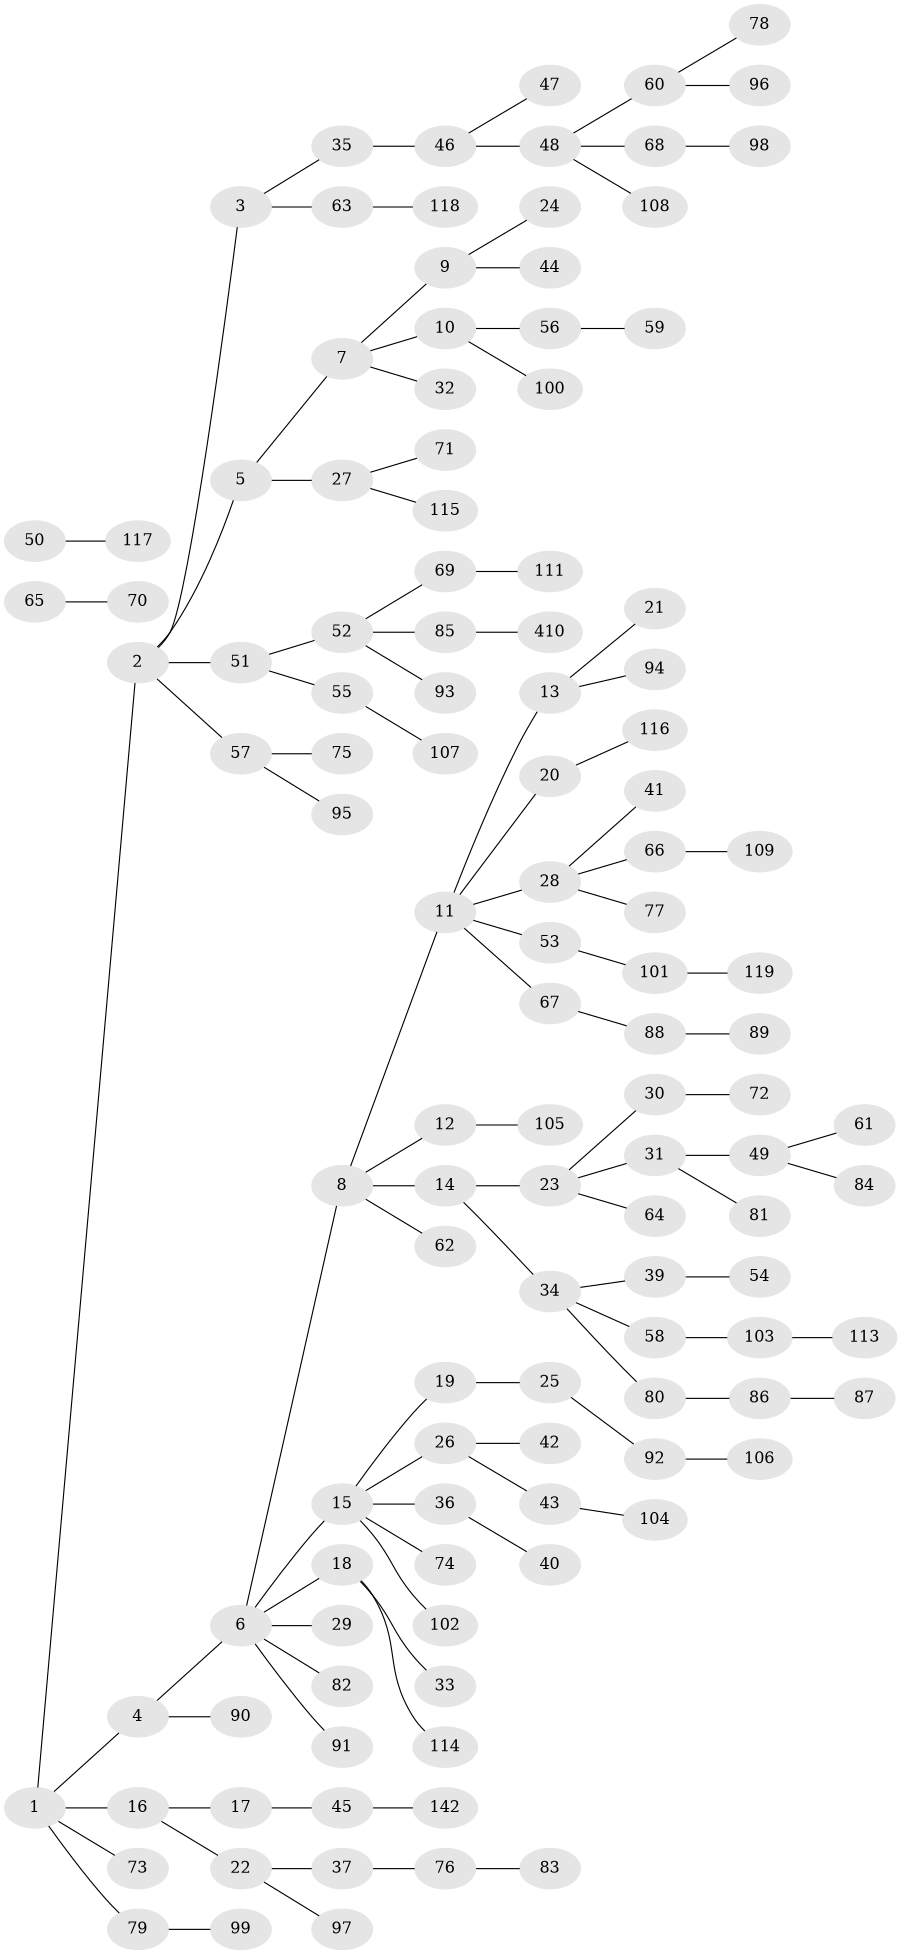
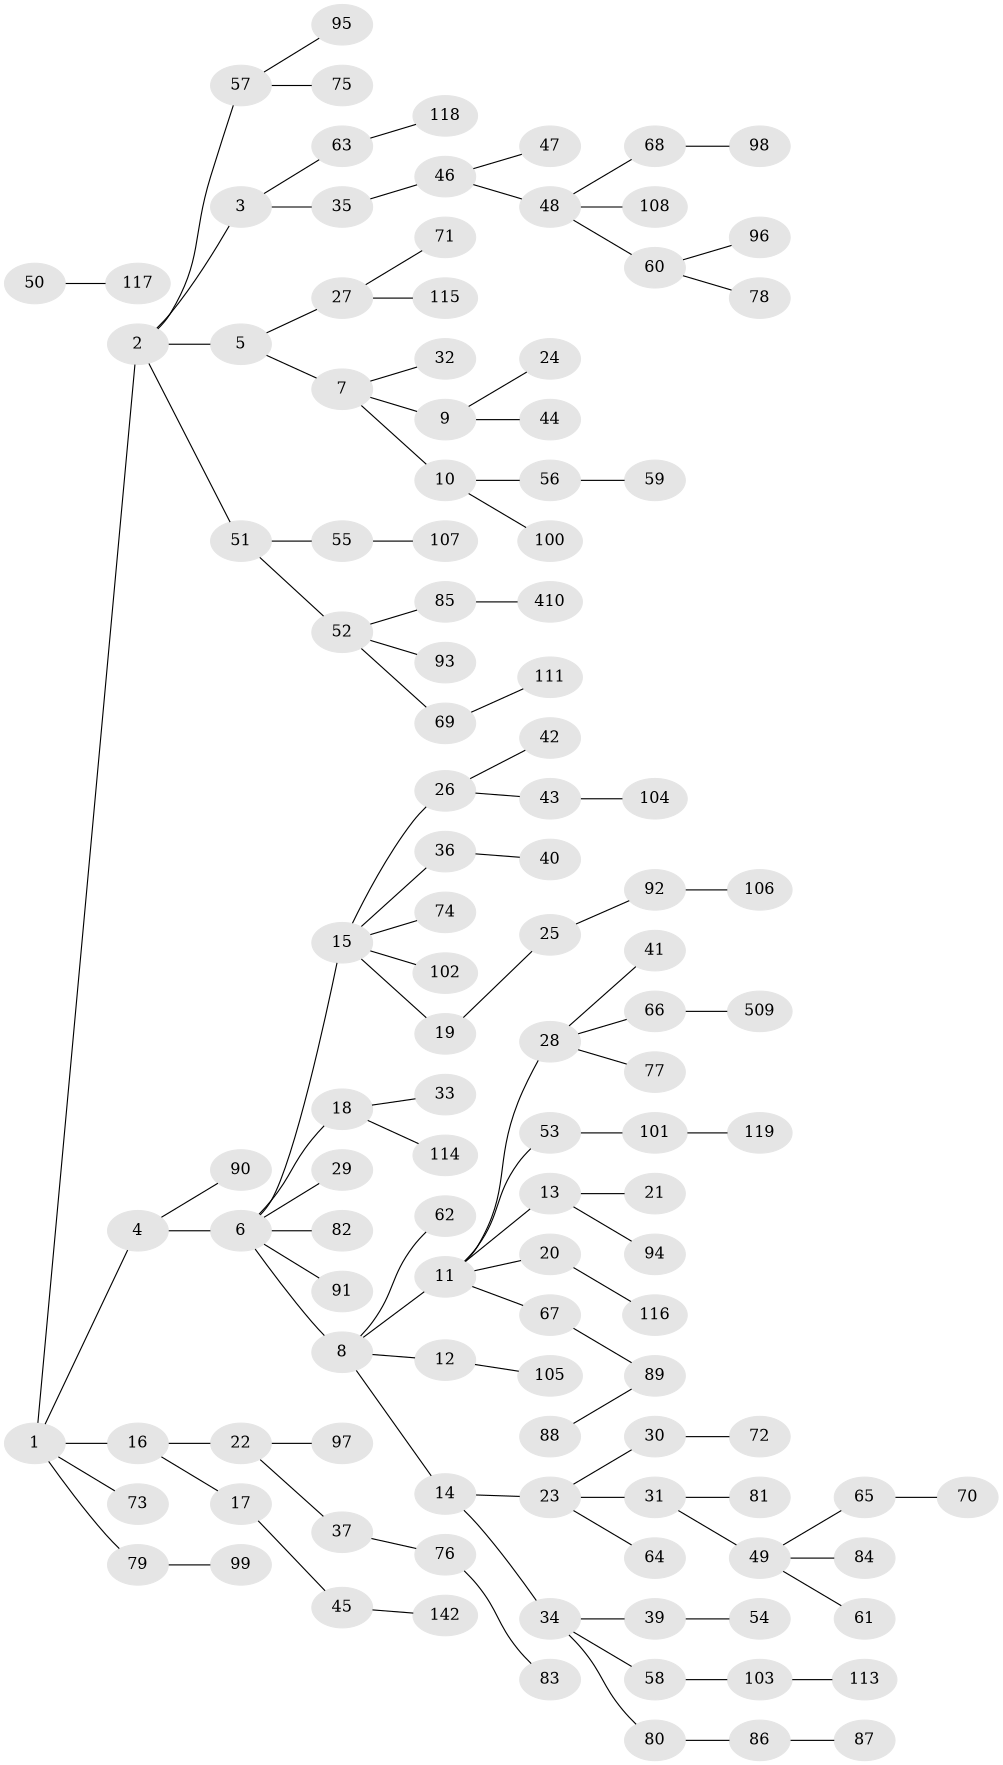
node "109": label "109" -> "509"
edge "67" -- "88": now "67" -- "89"
edge "65" -- "49": added
